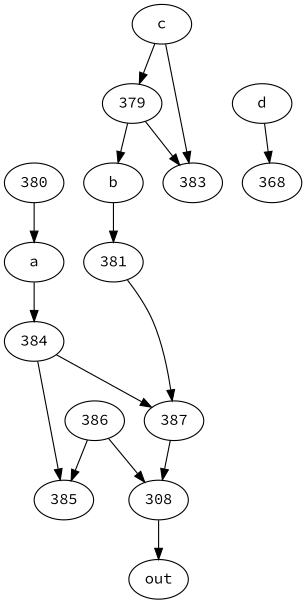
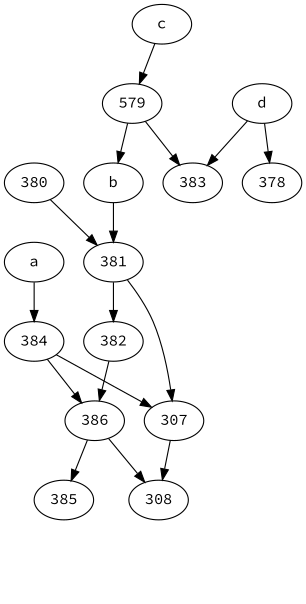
edge "c" -> "383": now "d" -> "383"
node "379": label "379" -> "579"
node "368": label "368" -> "378"
edge "380" -> "a": now "380" -> "381"
node "382": added
edge "384" -> "385": now "384" -> "386"
node "387": label "387" -> "307"
node "out": removed
